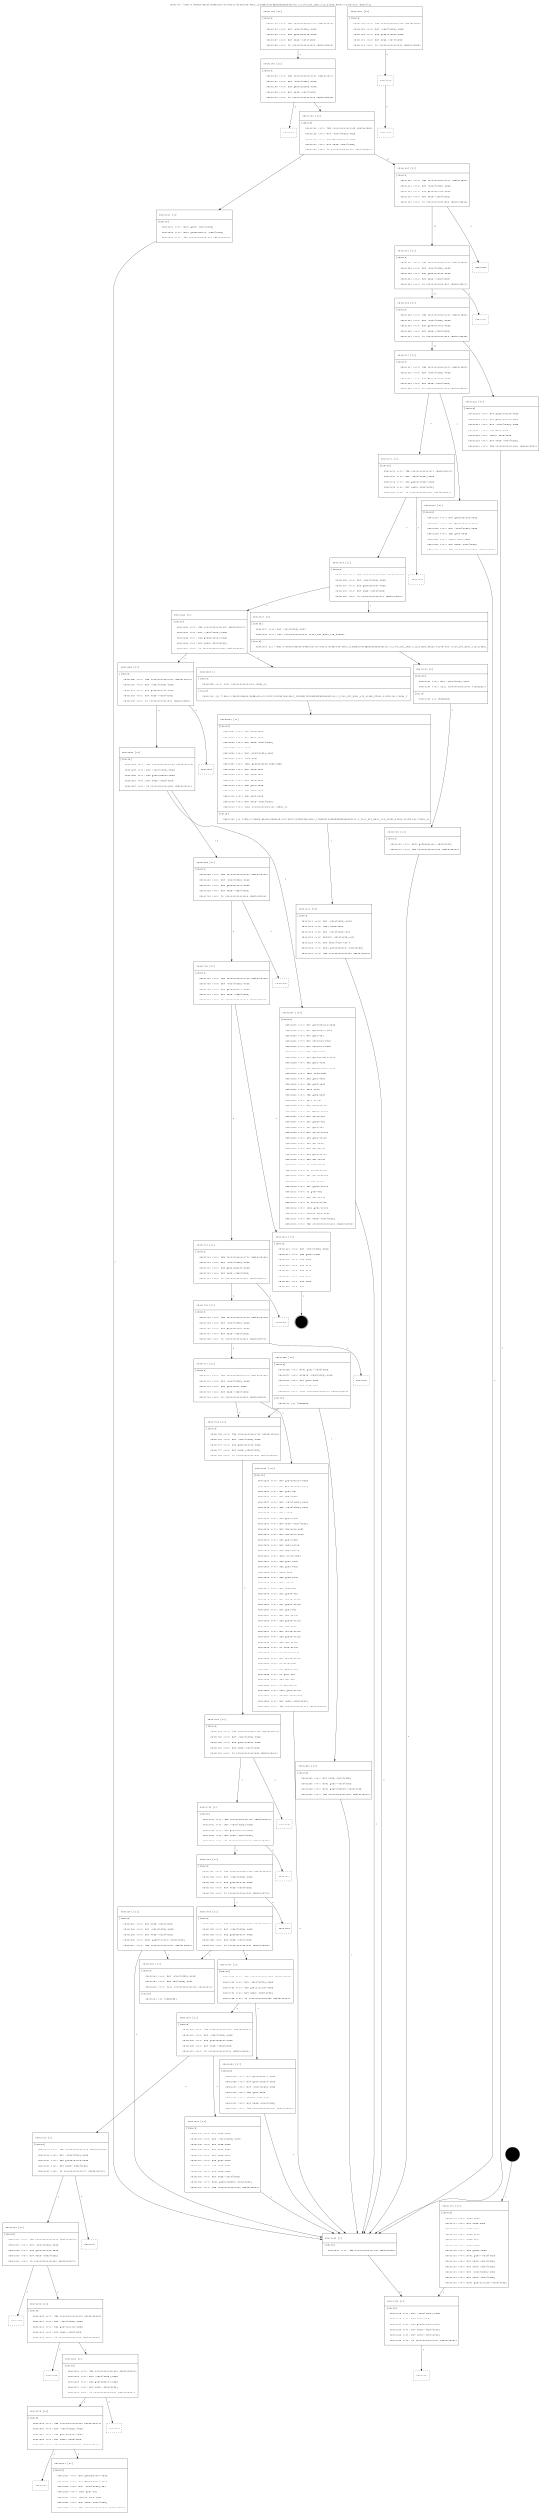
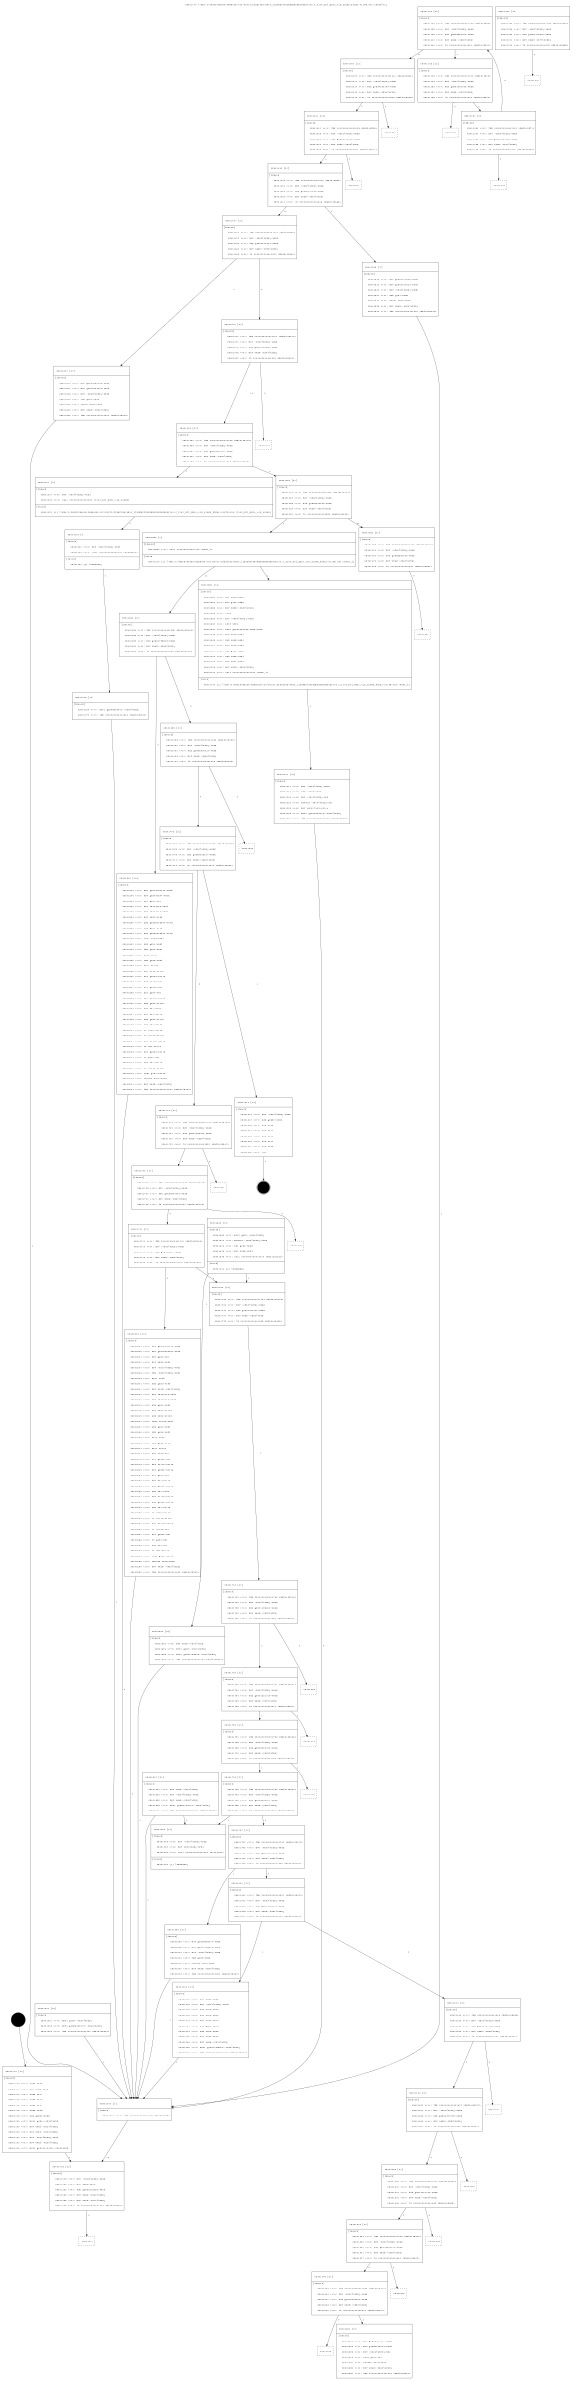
edge "0x401e1b" -> "0x401e39": now "0x4015ca [22]" -> "0x401e39"
edge "0x4015f6 [22]" -> "0x401f01 [19]": now "0x4015f6 [22]" -> "0x4015ca [22]"
edge "0x4016bb [25]" -> "0x4016d4 [25]": now "0x401bdc [5]" -> "0x4016d4 [25]"
edge "0x4016d4 [25]" -> "0x4016ed [25]": label " 16" -> " 9"
